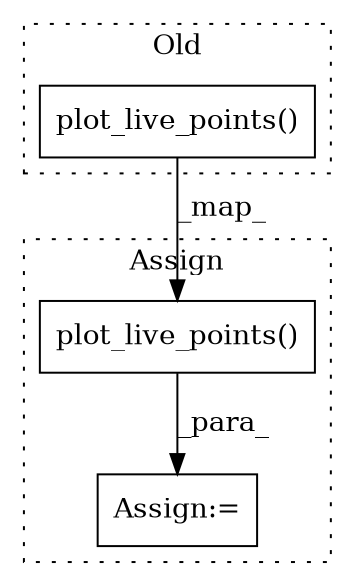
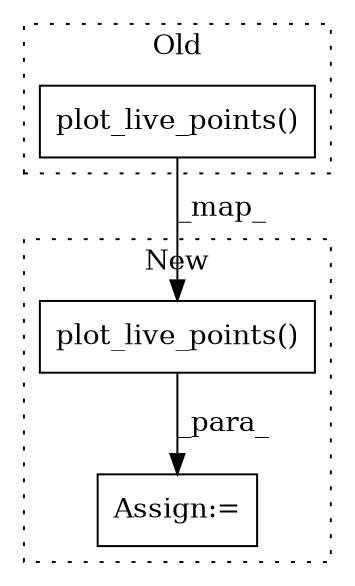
cluster "Assign": label "Assign" -> "New"
